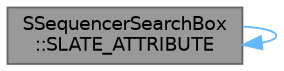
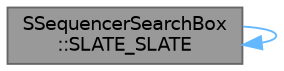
node "SSequencerSearchBox ::SLATE_ATTRIBUTE": label "SSequencerSearchBox ::SLATE_ATTRIBUTE" -> "SSequencerSearchBox ::SLATE_SLATE"
